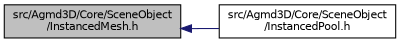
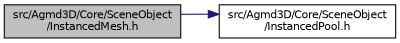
edge "src/Agmd3D/Core/SceneObject /InstancedPool.h" -> "src/Agmd3D/Core/SceneObject /InstancedMesh.h": reversed
